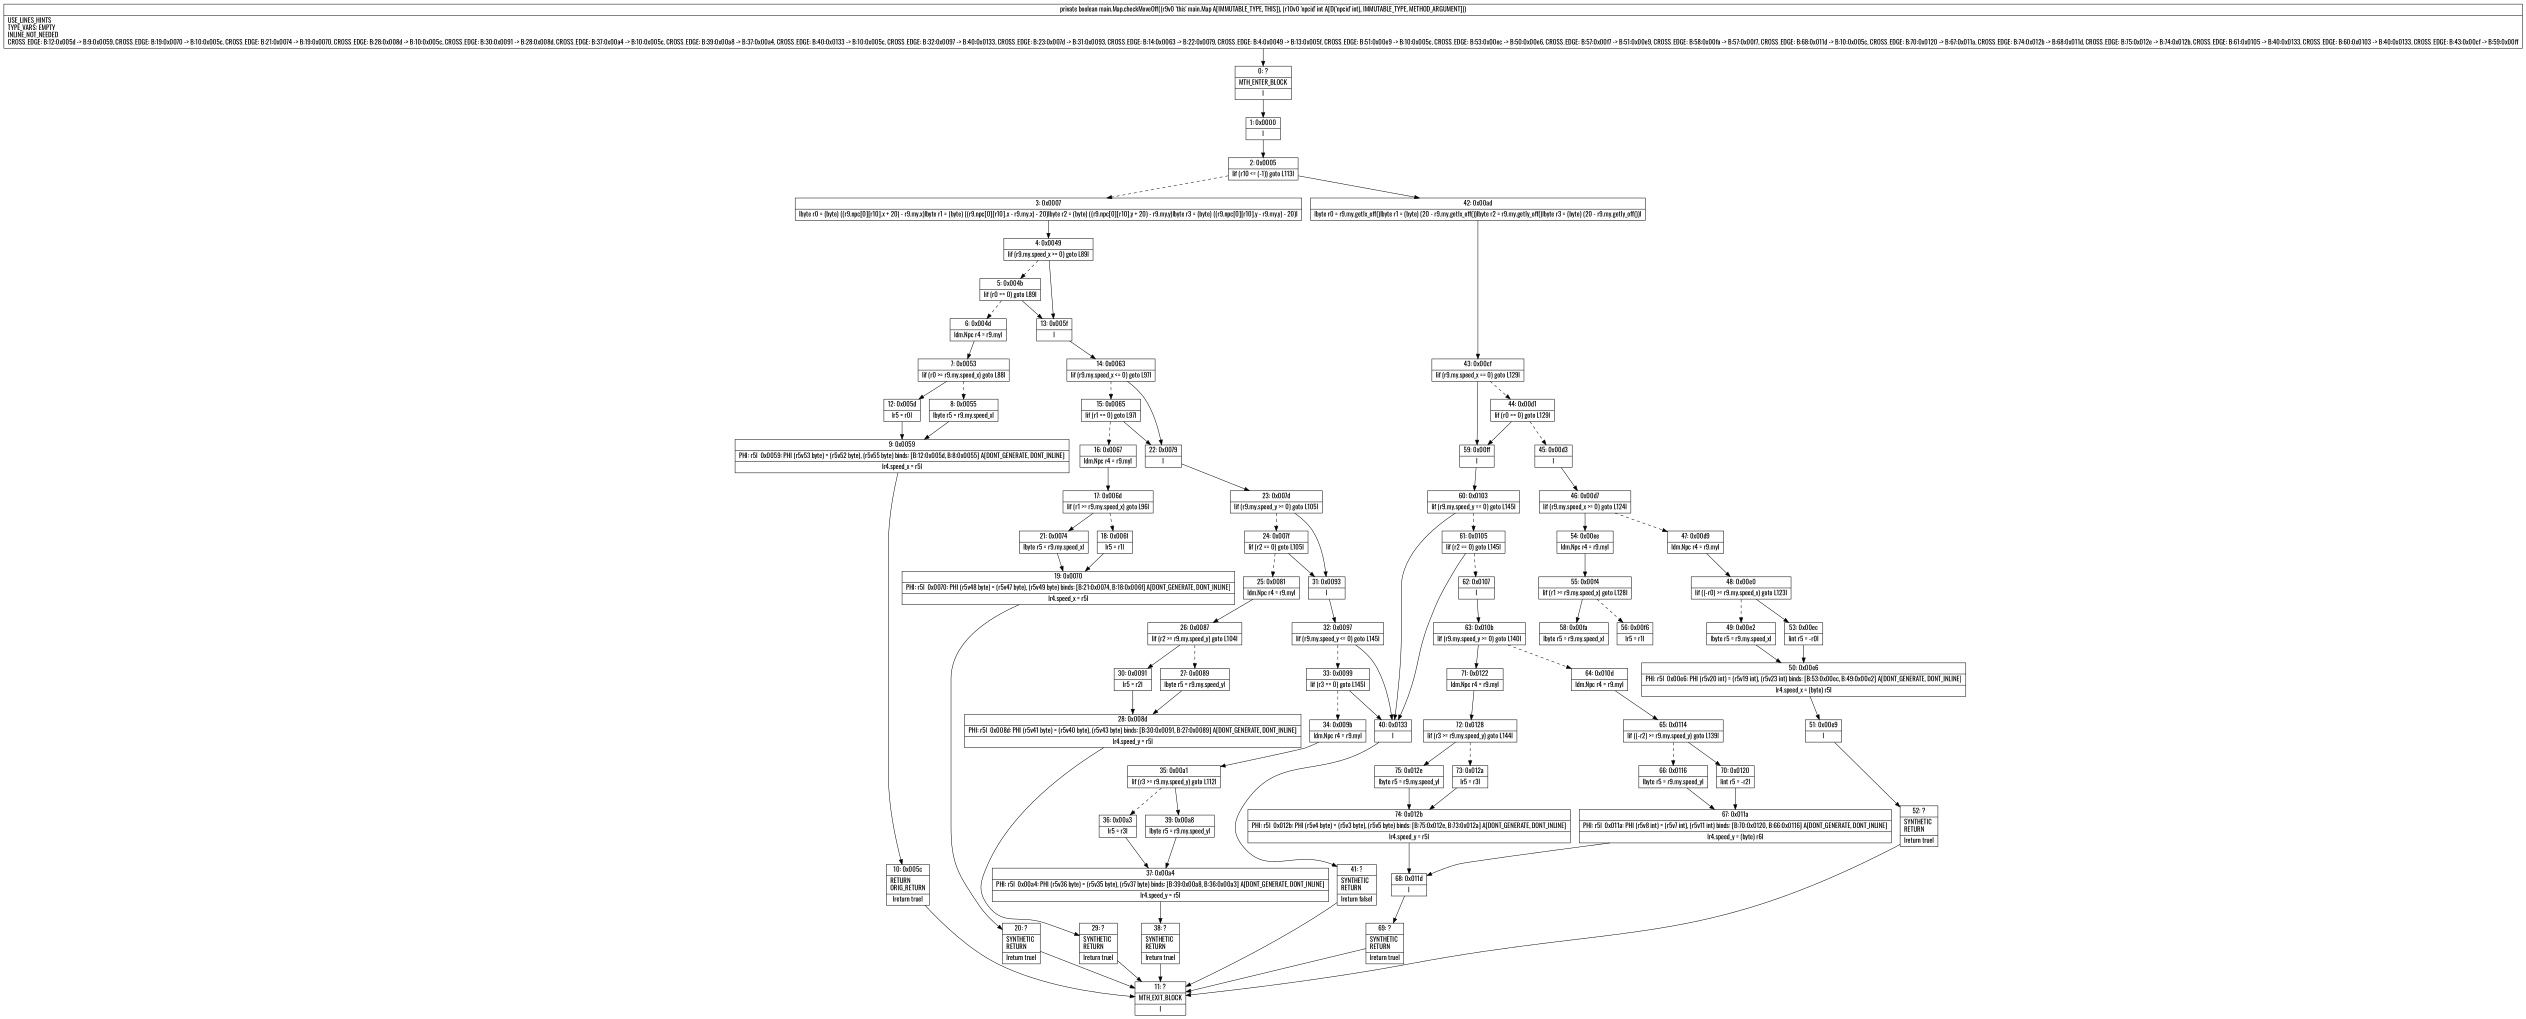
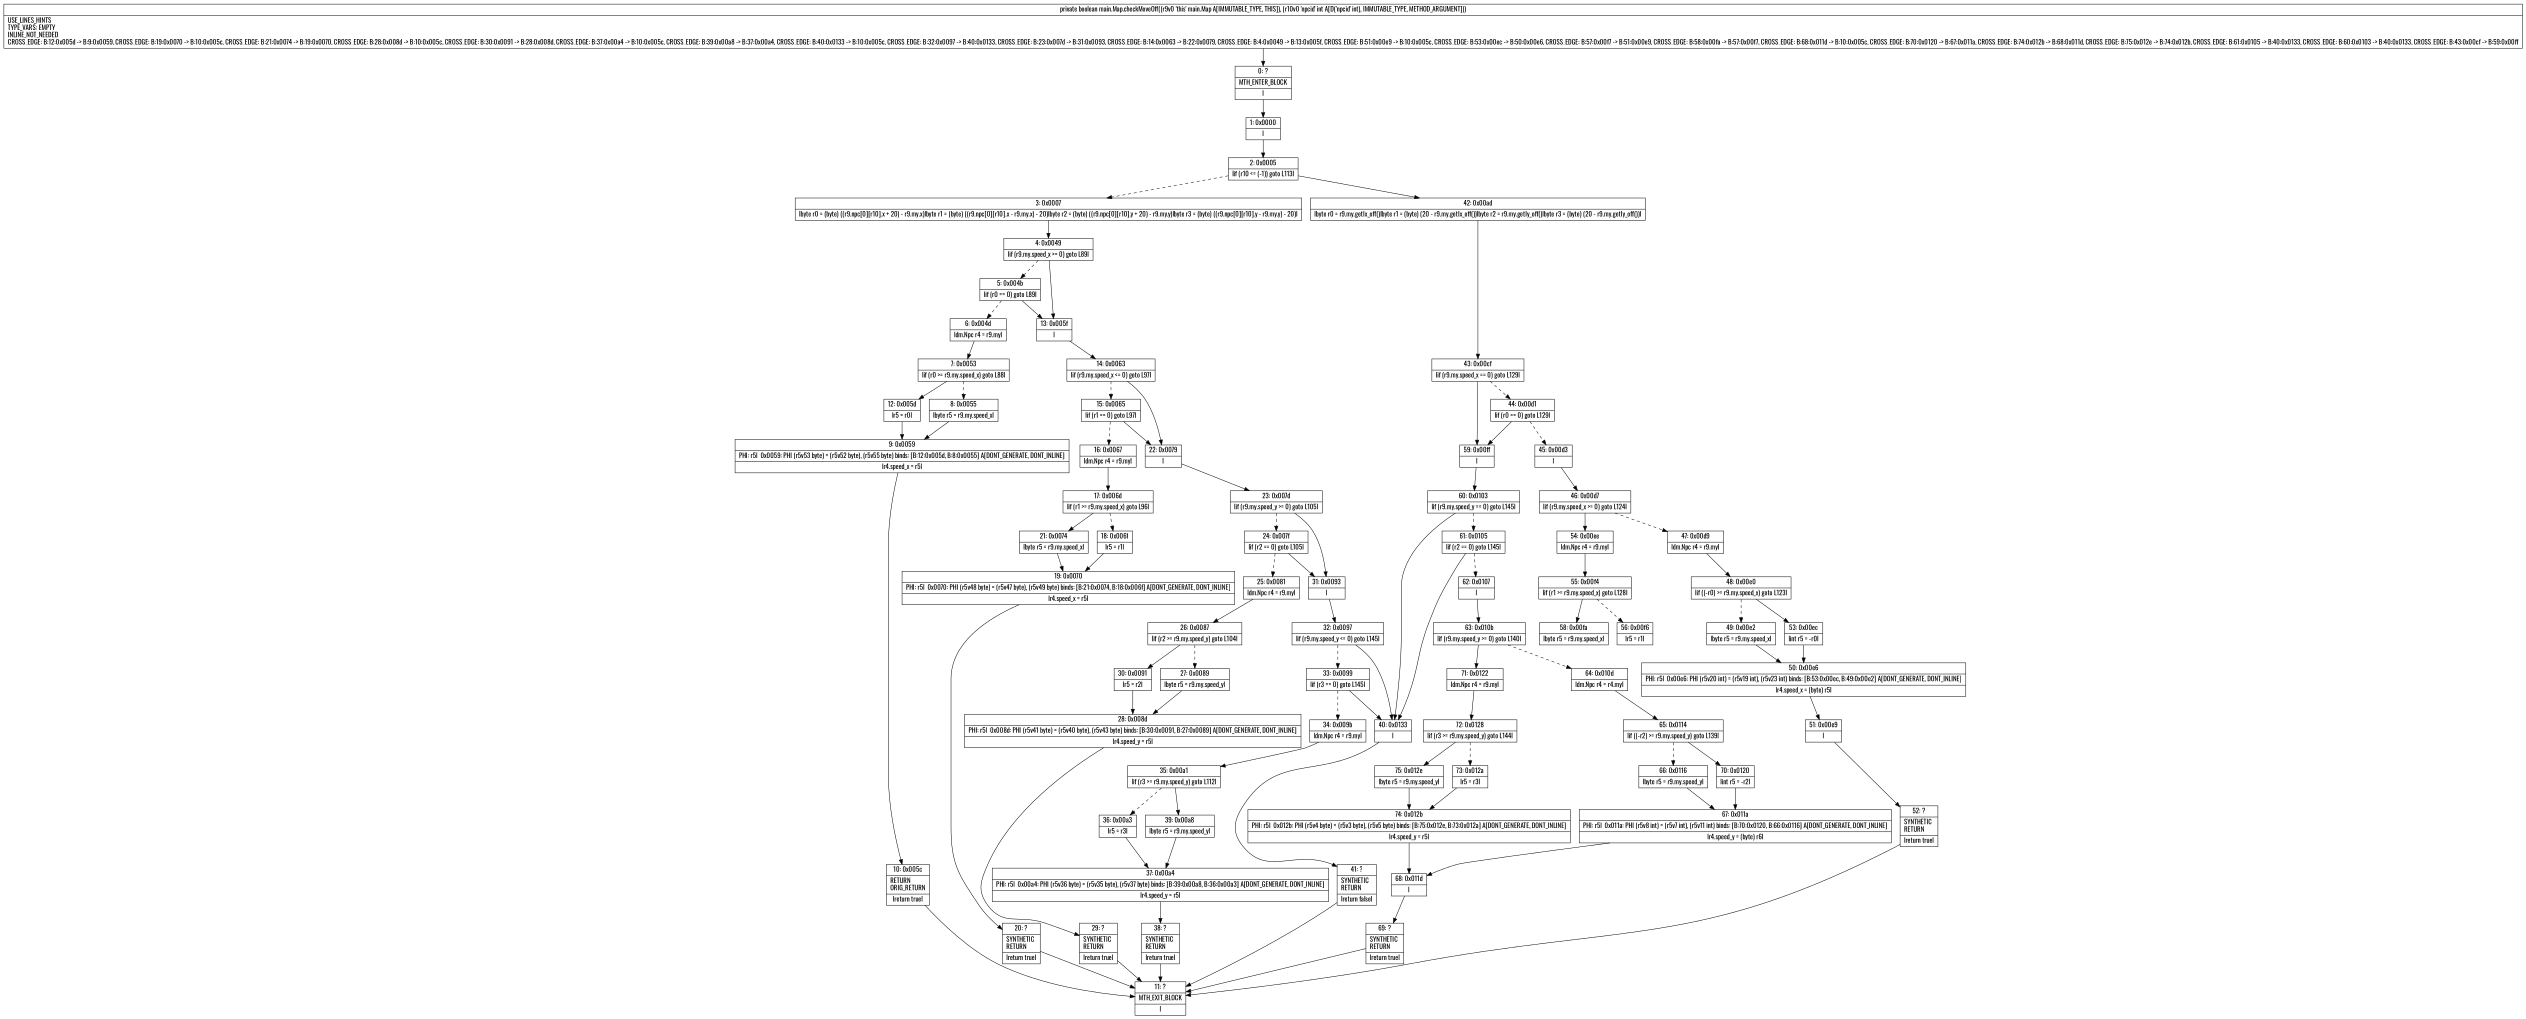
node "64: 0x010d": text "ldm.Npc r4 = r9.myl" -> "ldm.Npc r4 = r4.myl"
